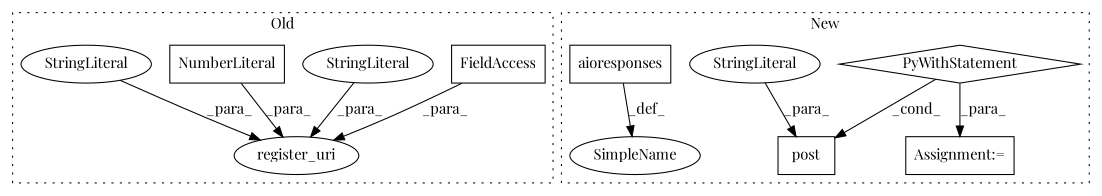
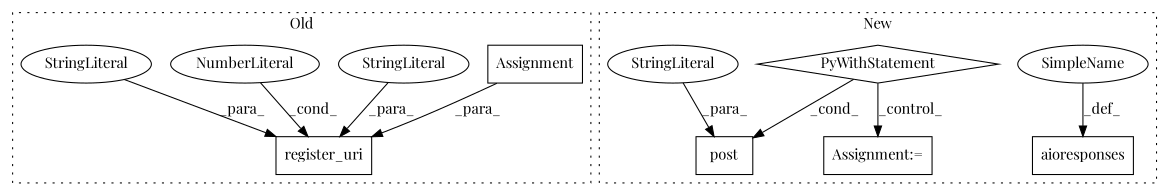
node "NumberLiteral": shape box -> ellipse
node "FieldAccess": label "FieldAccess" -> "Assignment"
edge "aioresponses" -> "SimpleName": reversed
edge "NumberLiteral" -> "register_uri": label "_para_" -> "_cond_"
edge "PyWithStatement" -> "Assignment:=": label "_para_" -> "_control_"
node "register_uri": shape ellipse -> box
